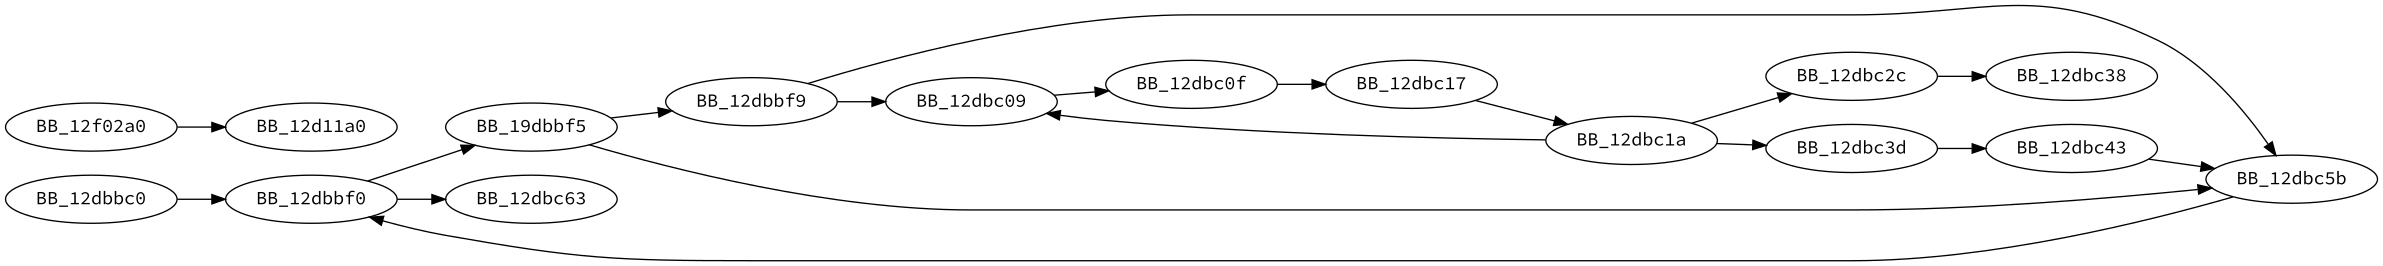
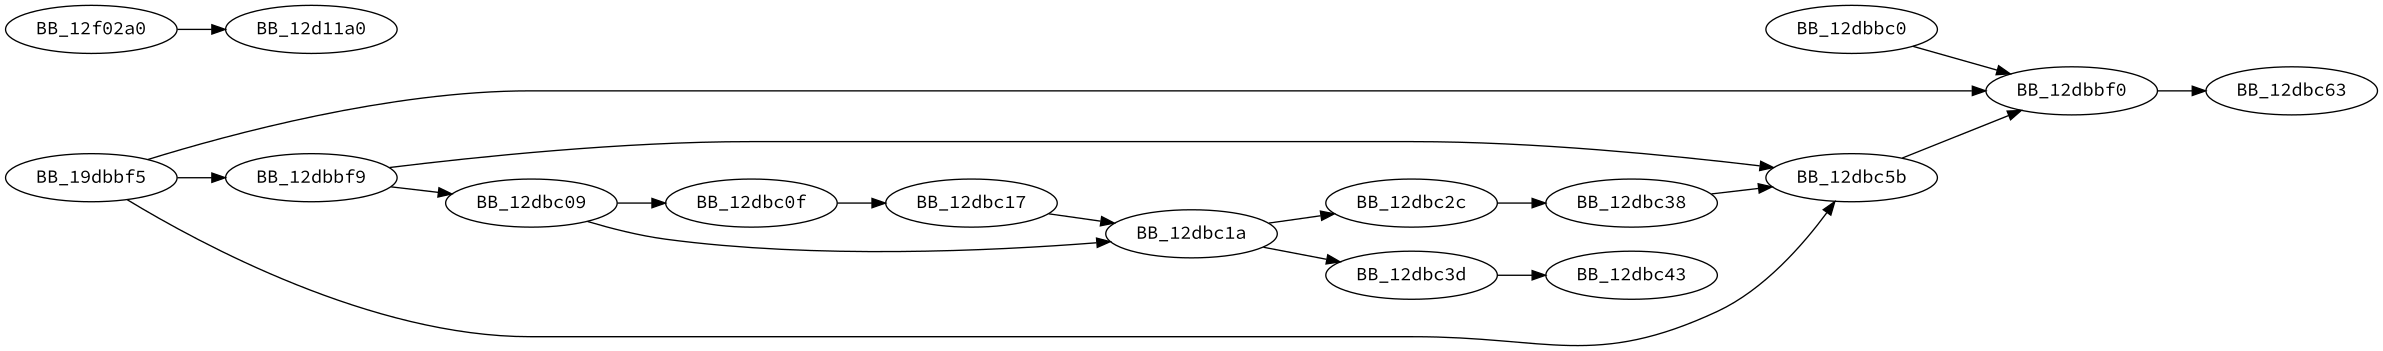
edge "BB_12dbc1a" -> "BB_12dbc09": reversed
edge "BB_12dbc43" -> "BB_12dbc5b": now "BB_12dbc38" -> "BB_12dbc5b"
edge "BB_12dbbf0" -> "BB_19dbbf5": reversed
